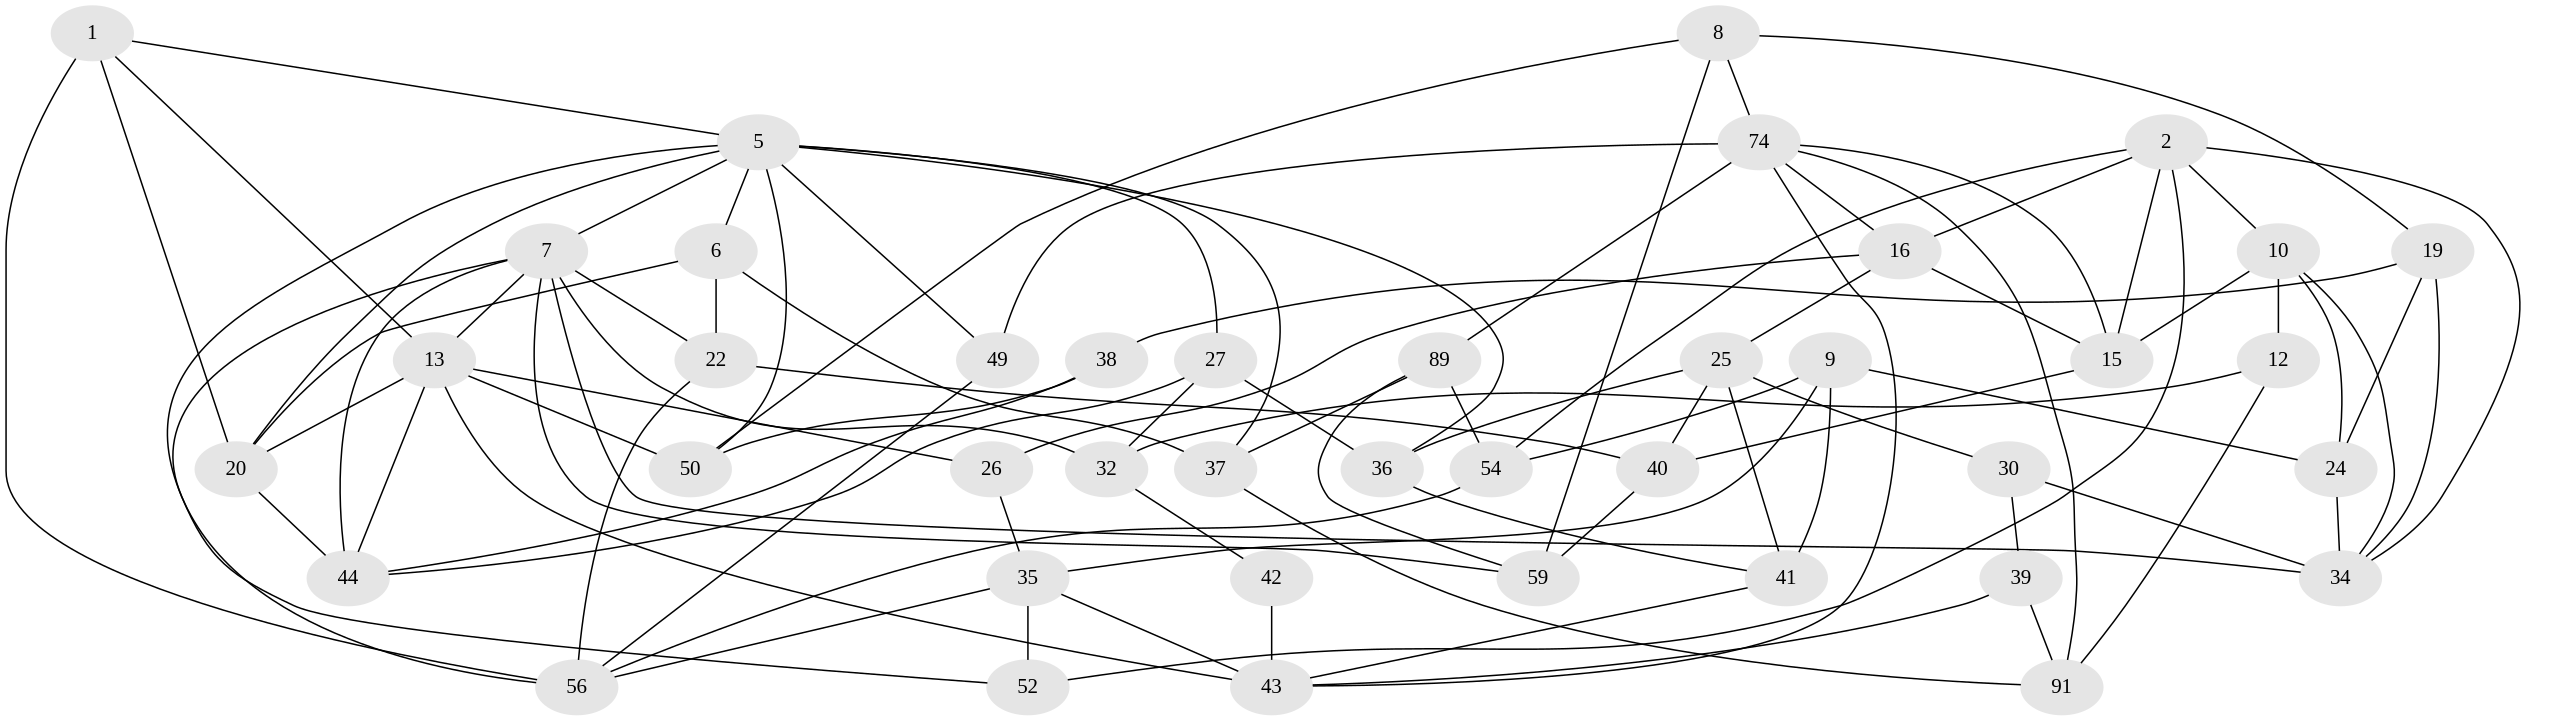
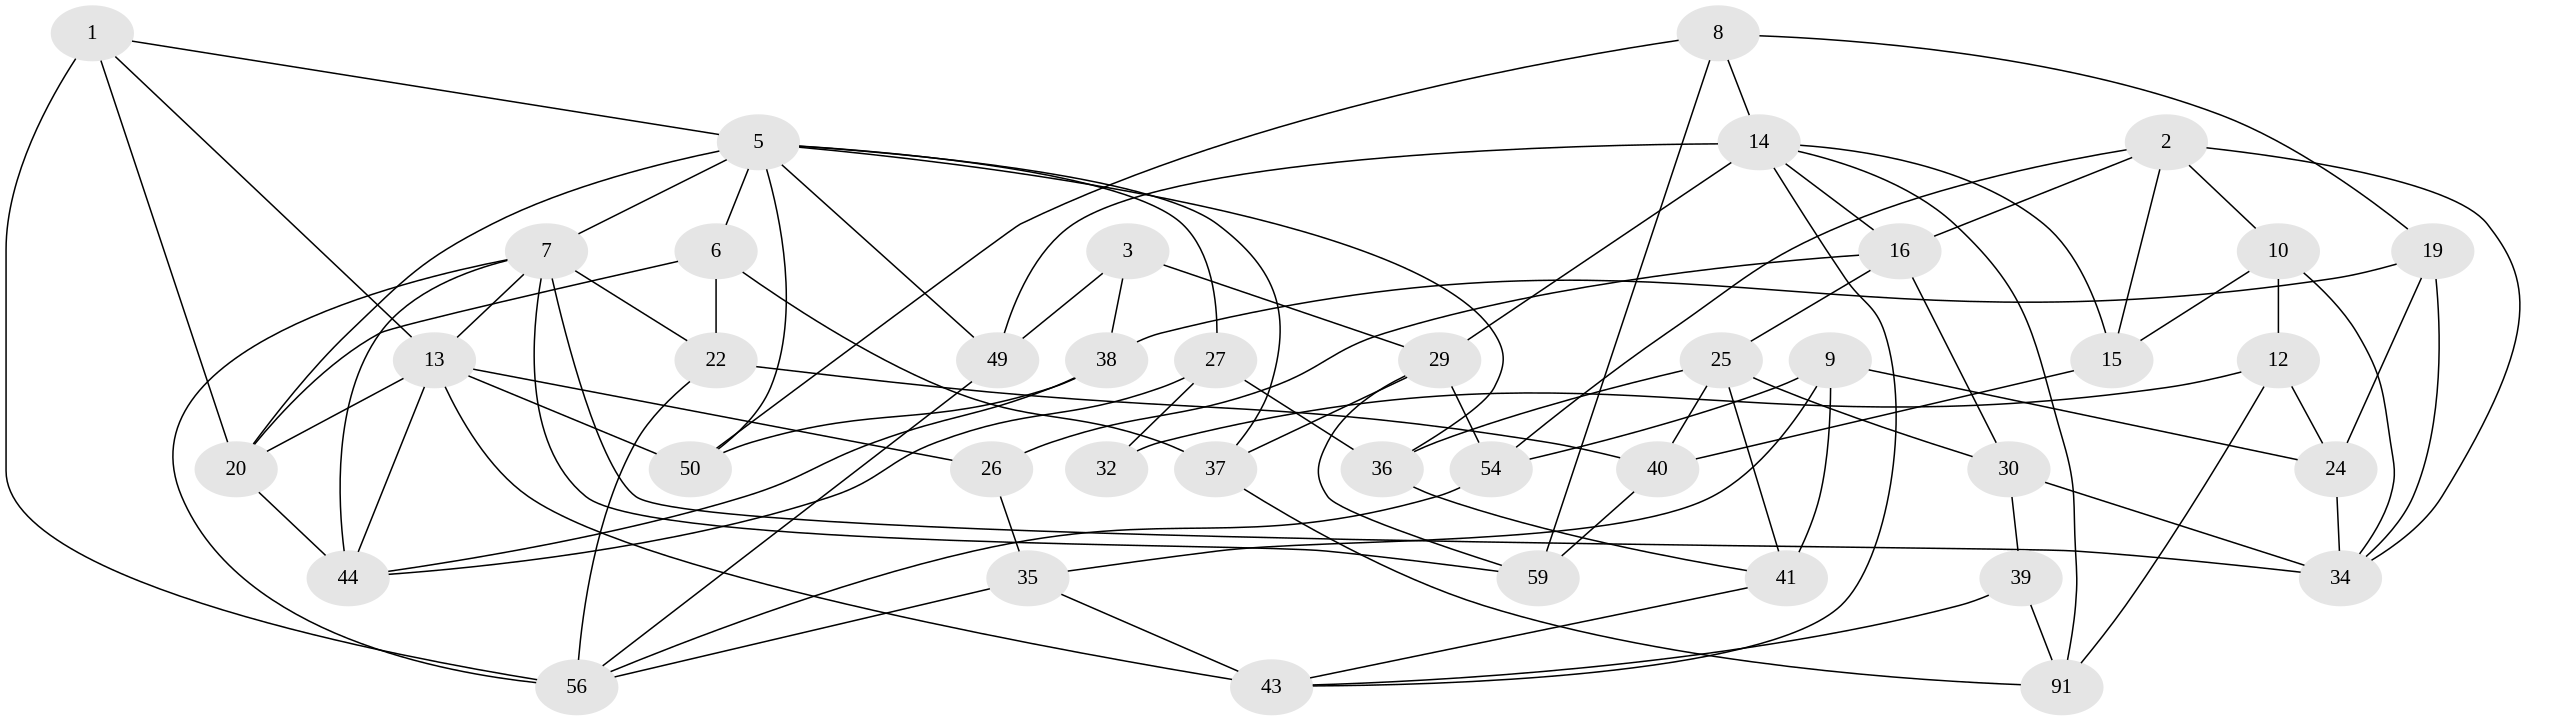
node "74": label "74" -> "14"
node "3": added
edge "16" -- "15": now "16" -- "30"
edge "10" -- "24": now "12" -- "24"
node "89": label "89" -> "29"
edge "7" -- "32": removed
node "42": removed
node "52": removed
